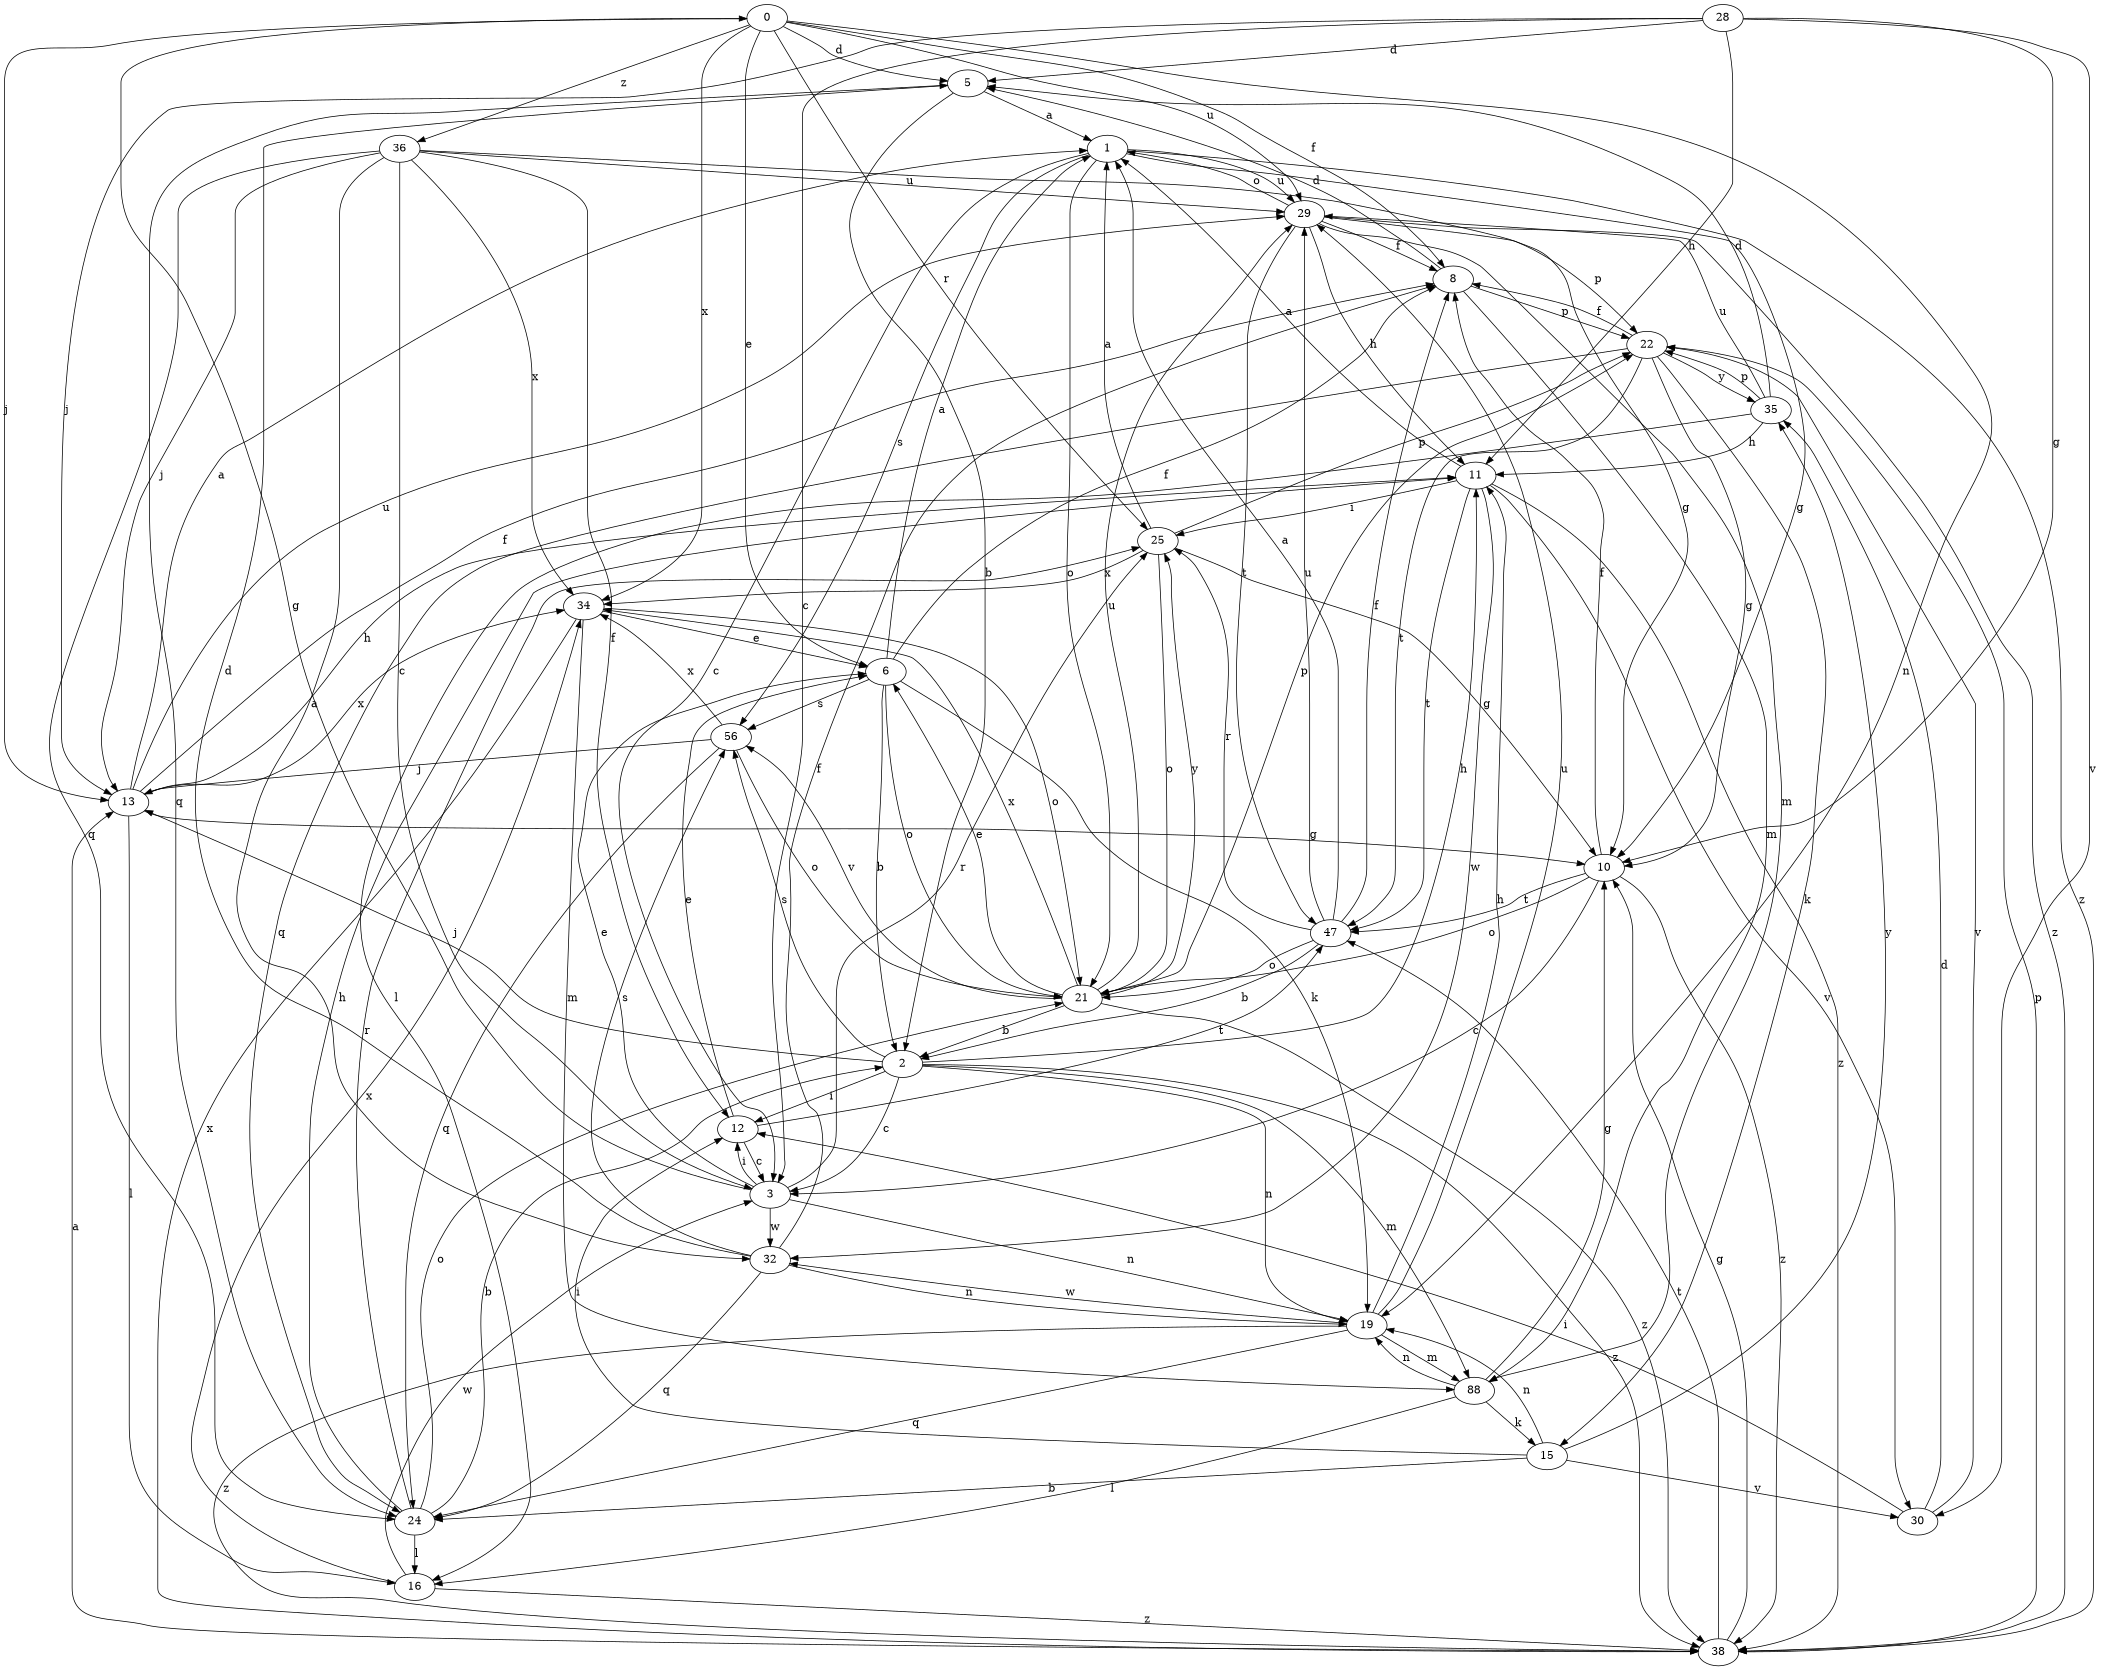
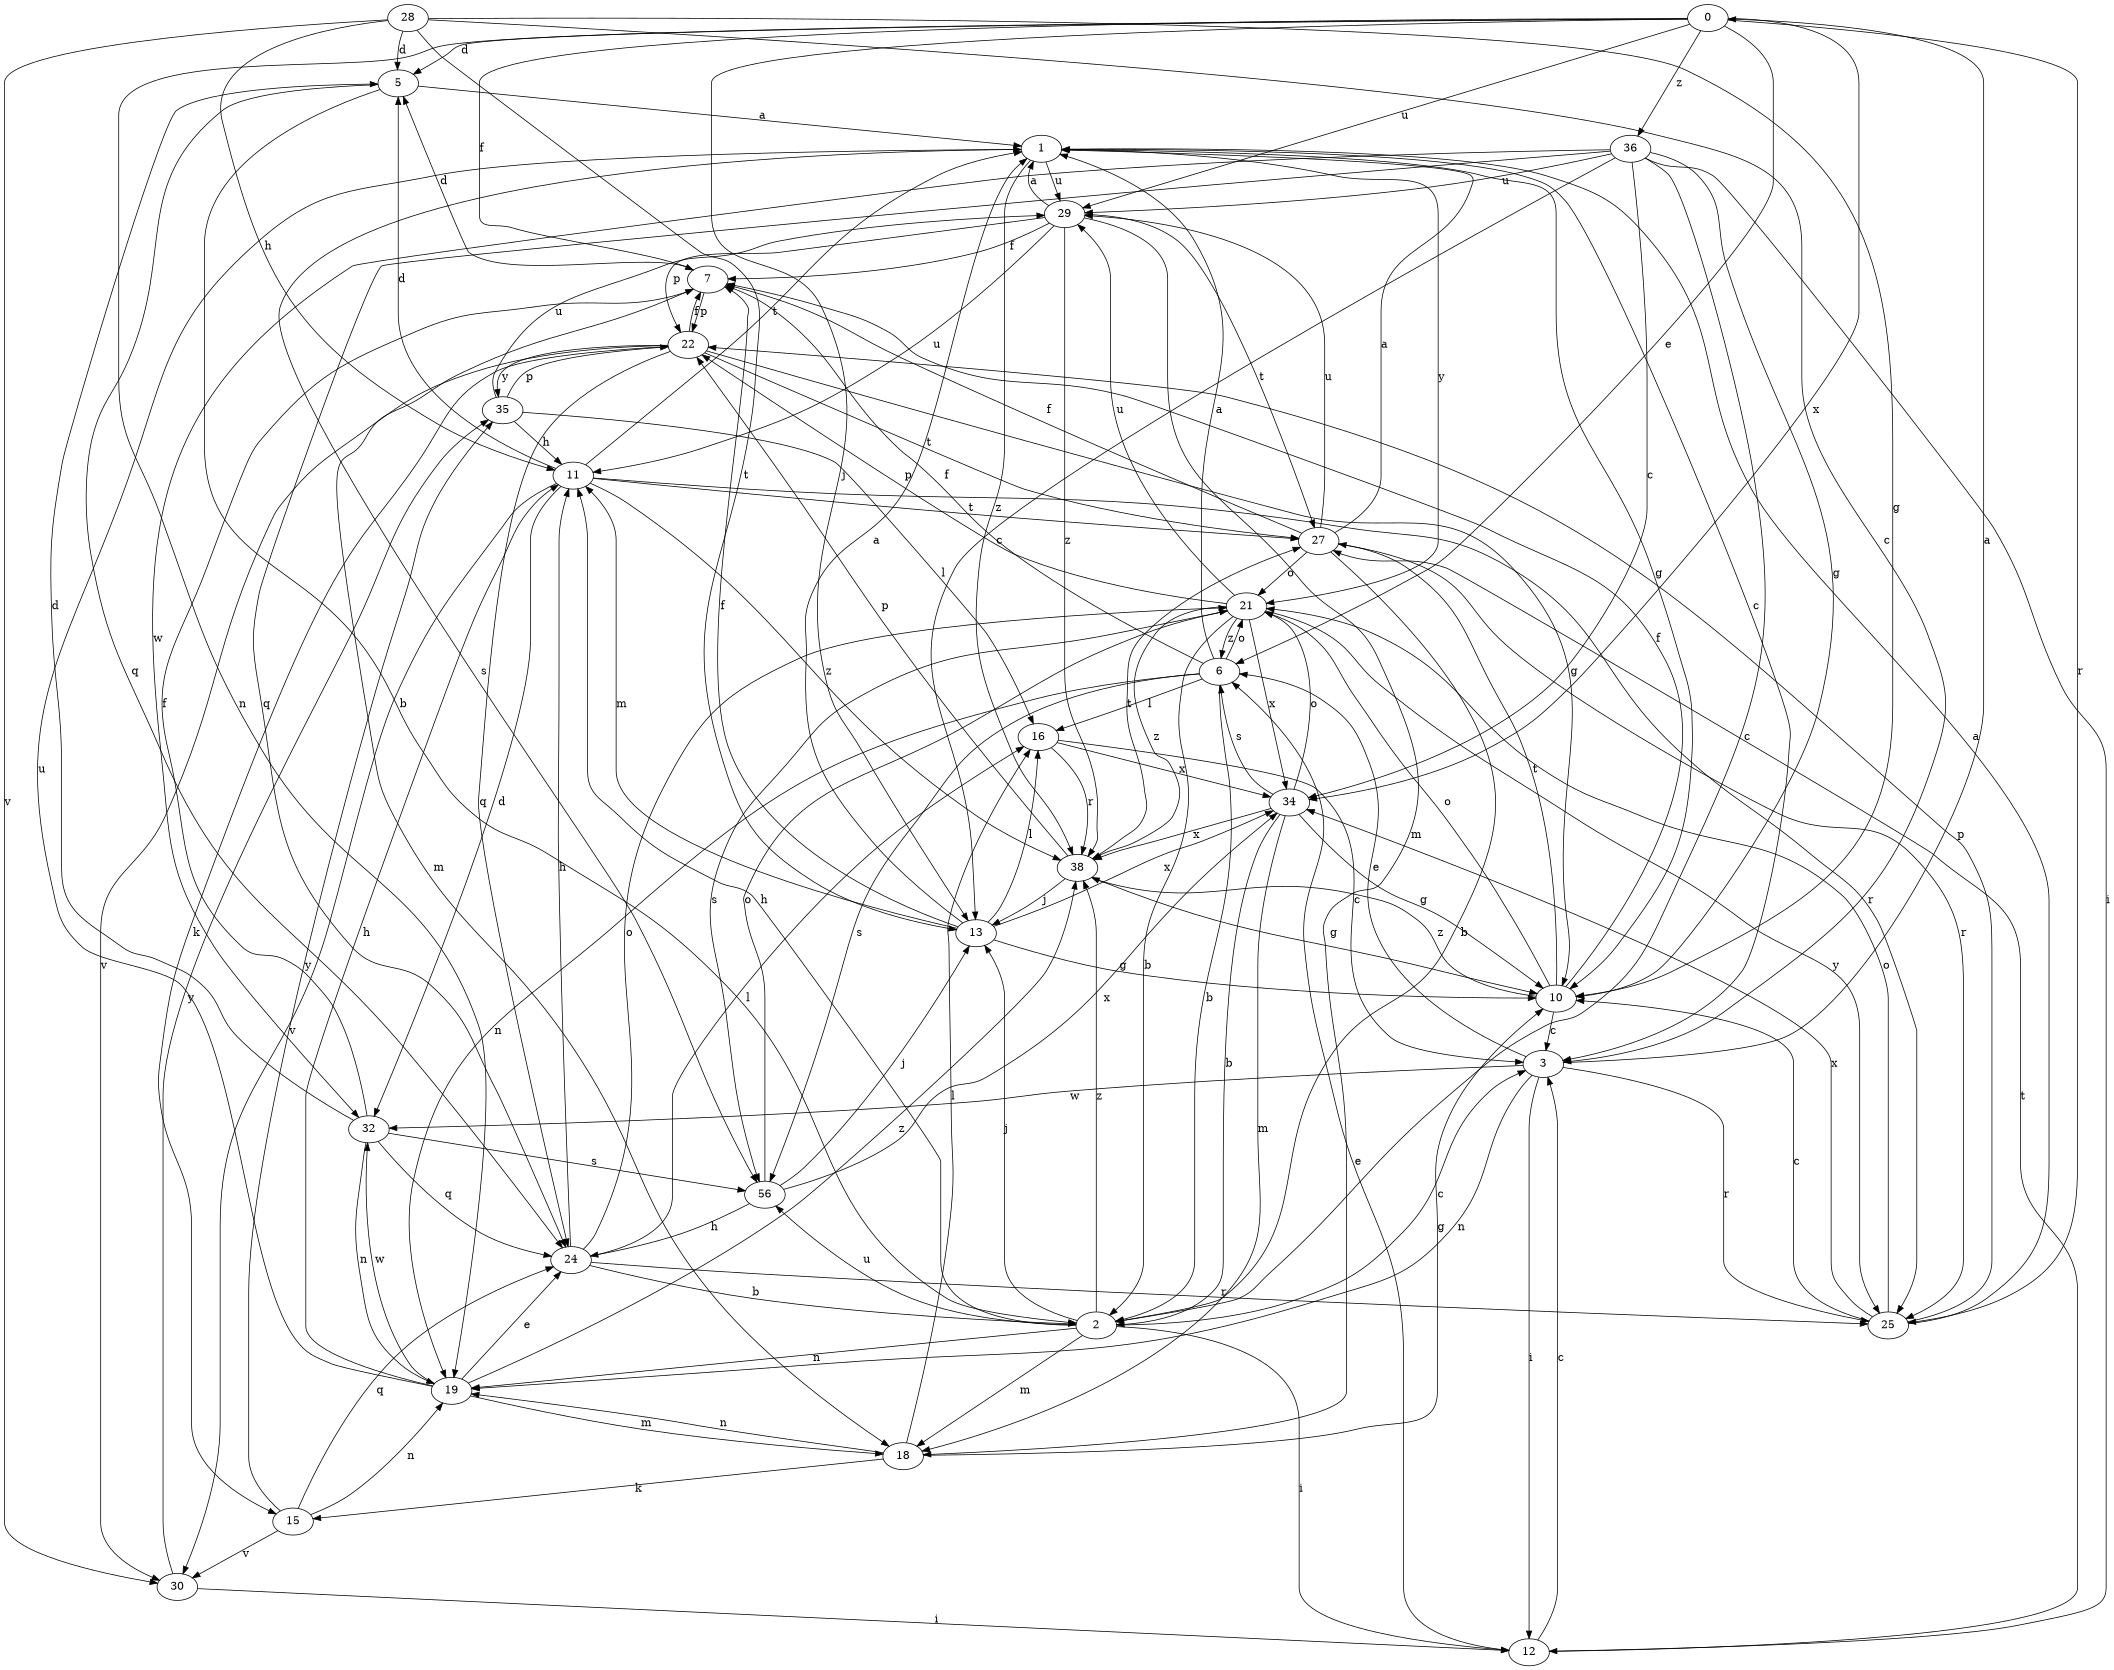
edge "35" -> "5": now "11" -> "5"
edge "29" -> "1": label "o" -> "a"
node "8": label "8" -> "7"
edge "11" -> "1": label "a" -> "t"
edge "29" -> "11": label "h" -> "u"
edge "36" -> "34": label "x" -> "c"
edge "28" -> "13": label "j" -> "t"
edge "13" -> "29": removed, label "u"
edge "36" -> "13": label "j" -> "c"
edge "11" -> "25": label "i" -> "r"
edge "1" -> "21": label "o" -> "y"
edge "3" -> "0": label "g" -> "a"
edge "13" -> "11": label "h" -> "m"
edge "36" -> "12": label "f" -> "i"
edge "34" -> "6": label "e" -> "s"
edge "6" -> "16": added, label "l"
edge "36" -> "32": label "a" -> "w"
edge "25" -> "10": label "g" -> "c"
edge "19" -> "29": now "19" -> "1"
edge "36" -> "3": now "36" -> "2"
edge "21" -> "6": label "e" -> "z"
edge "21" -> "56": label "v" -> "s"
edge "11" -> "32": label "w" -> "d"
edge "30" -> "22": reversed
edge "2" -> "56": label "s" -> "u"
edge "34" -> "10": added, label "g"
node "47": label "47" -> "27"
edge "30" -> "35": label "d" -> "y"
edge "6" -> "19": label "k" -> "n"
edge "34" -> "2": added, label "b"
edge "56" -> "24": label "q" -> "h"
edge "38" -> "13": label "a" -> "j"
edge "16" -> "3": label "w" -> "c"
node "88": label "88" -> "18"
edge "19" -> "24": label "q" -> "e"
edge "15" -> "12": removed, label "i"
edge "15" -> "24": label "b" -> "q"
edge "16" -> "38": label "z" -> "r"
